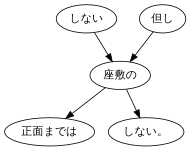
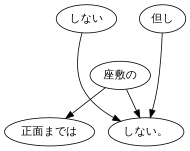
edge "しない" -> "座敷の": now "しない" -> "しない。"
edge "但し" -> "座敷の": now "但し" -> "しない。"
